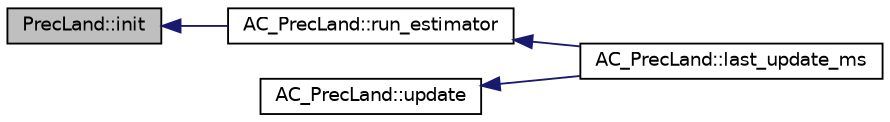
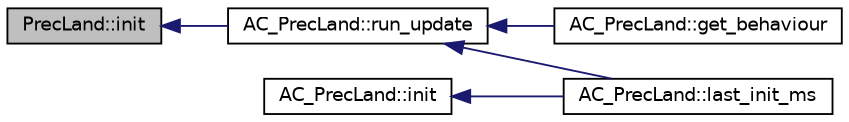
node "AC_PrecLand::run_estimator": label "AC_PrecLand::run_estimator" -> "AC_PrecLand::run_update"
node "AC_PrecLand::get_behaviour": added
node "AC_PrecLand::last_update_ms": label "AC_PrecLand::last_update_ms" -> "AC_PrecLand::last_init_ms"
node "AC_PrecLand::update": label "AC_PrecLand::update" -> "AC_PrecLand::init"
